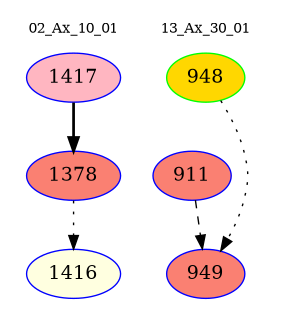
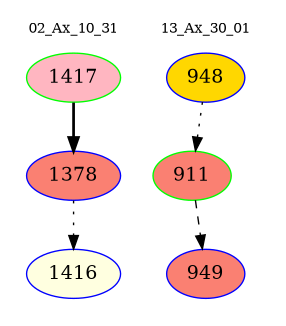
cluster "02_Ax_10_01": label "02_Ax_10_01" -> "02_Ax_10_31"
node "1417": color blue -> green
node "948": color green -> blue
edge "948" -> "949": now "948" -> "911"
node "911": color blue -> green
